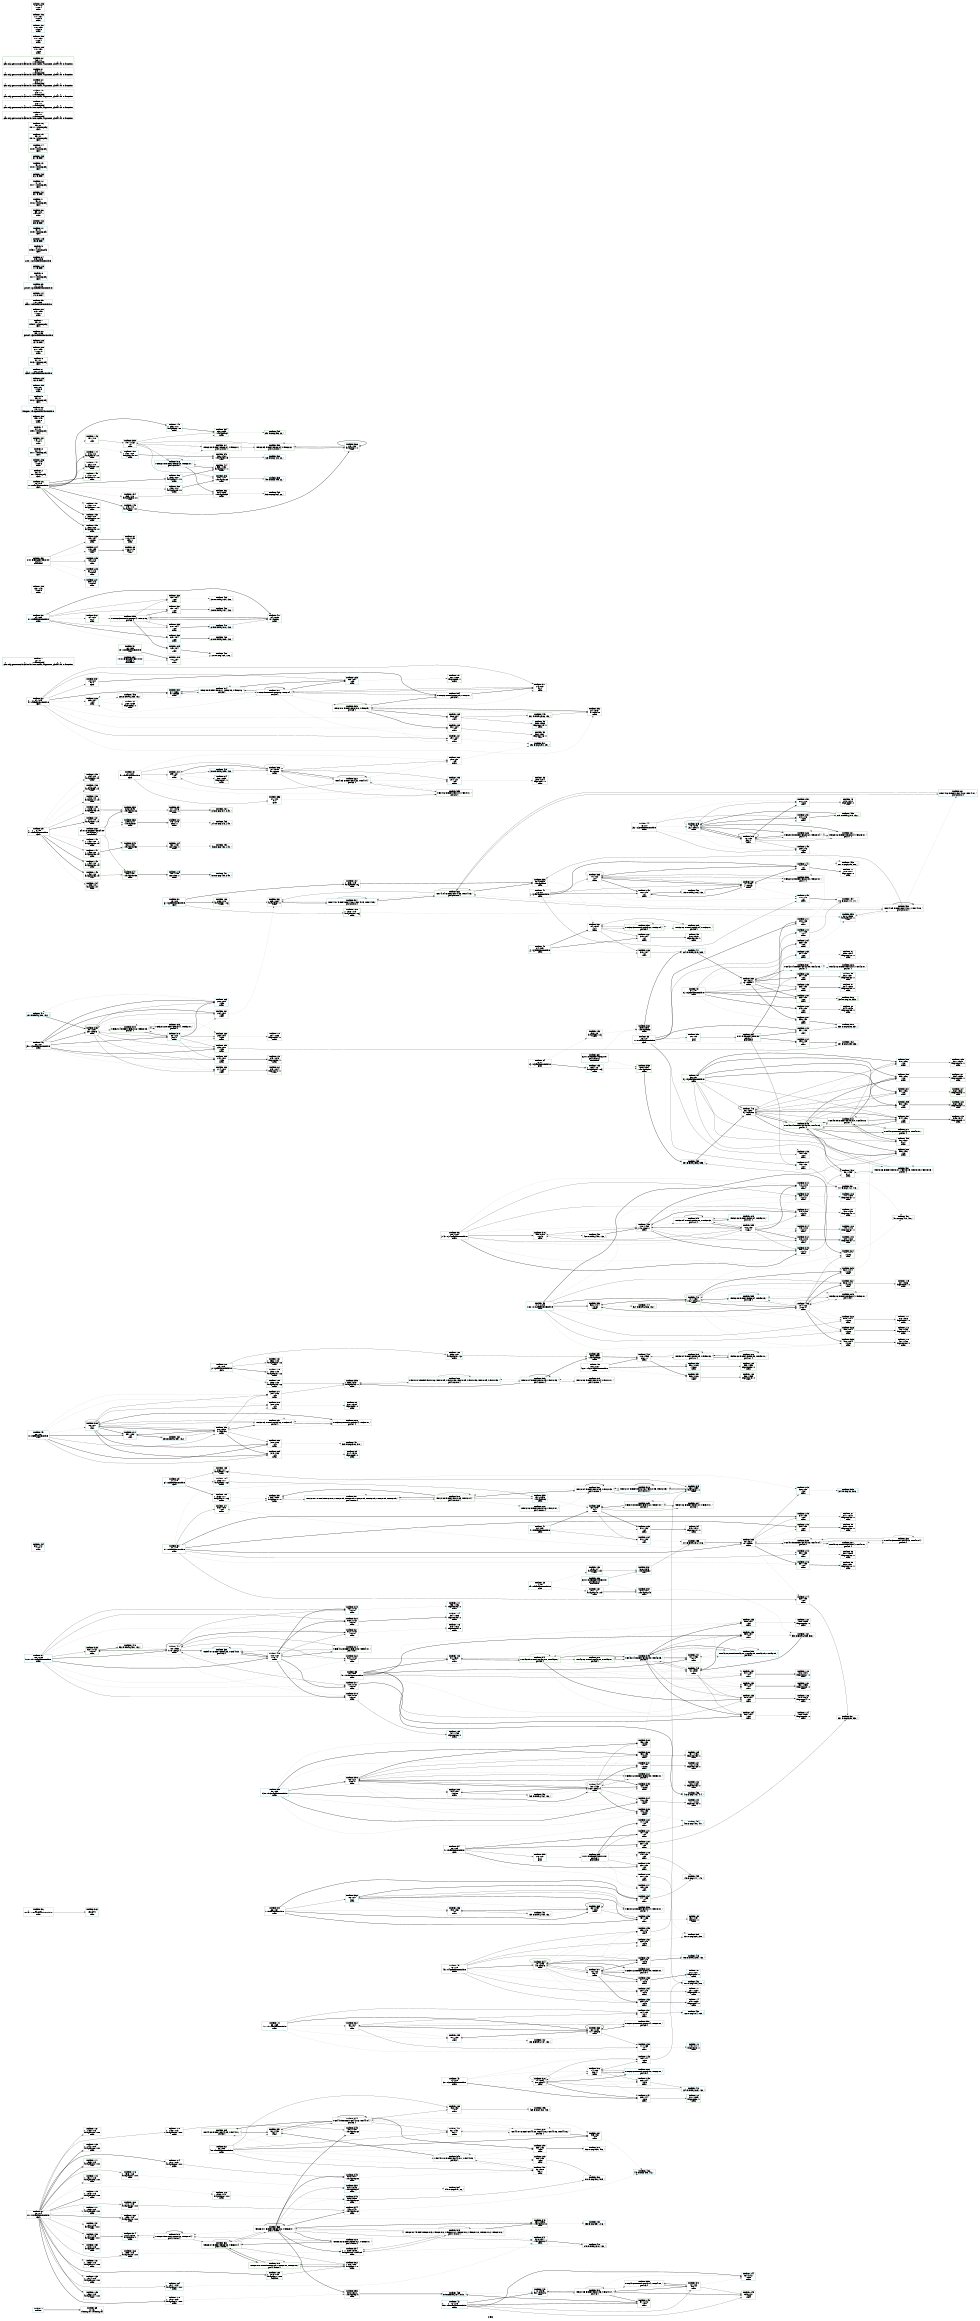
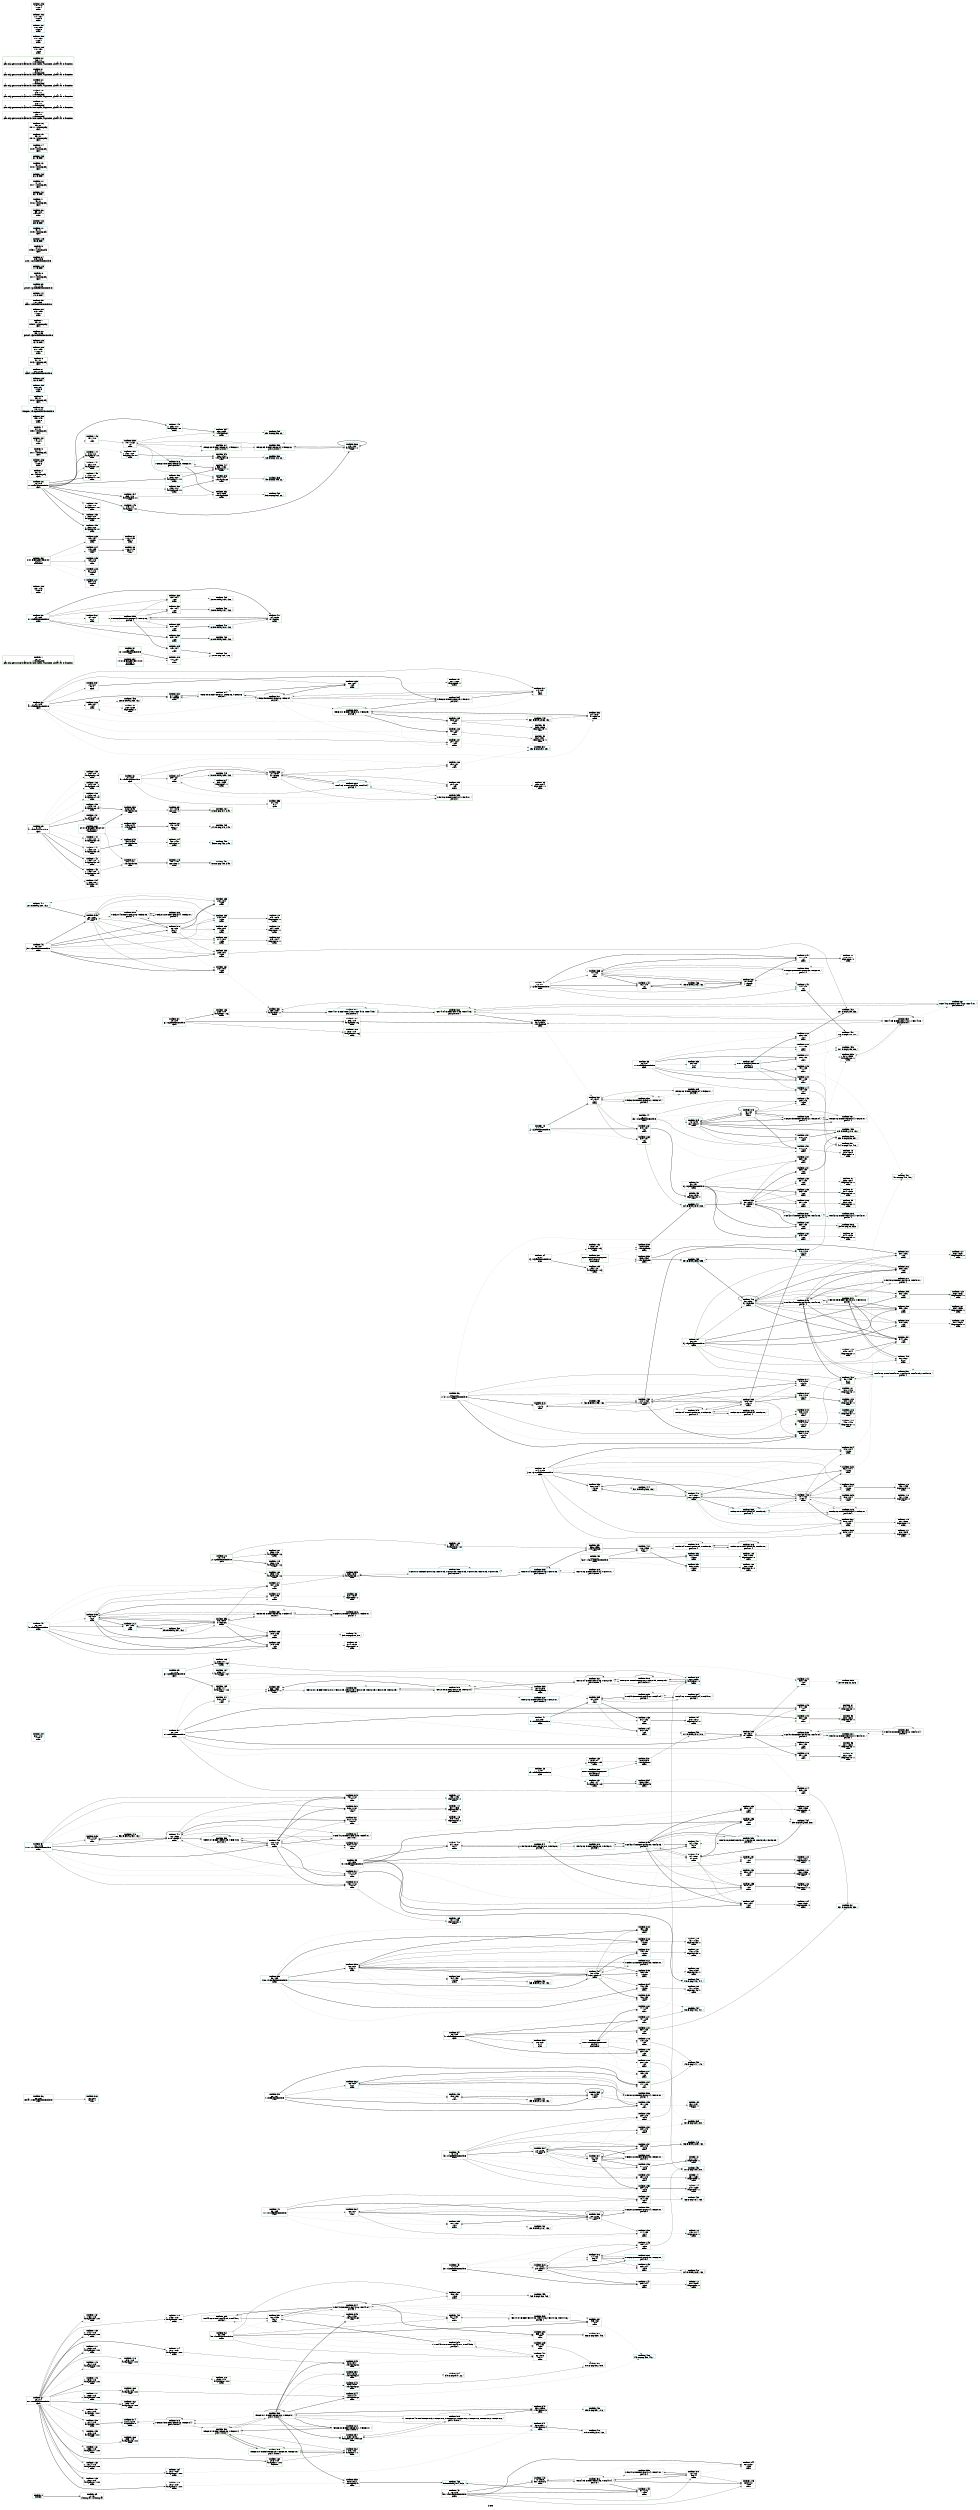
edge "NodeID: 26" -> "NodeID: 154": style dotted -> bold
edge "NodeID: 54" -> "NodeID: 301": now "NodeID: 355" -> "NodeID: 301"
edge "NodeID: 297" -> "NodeID: 119": reversed
